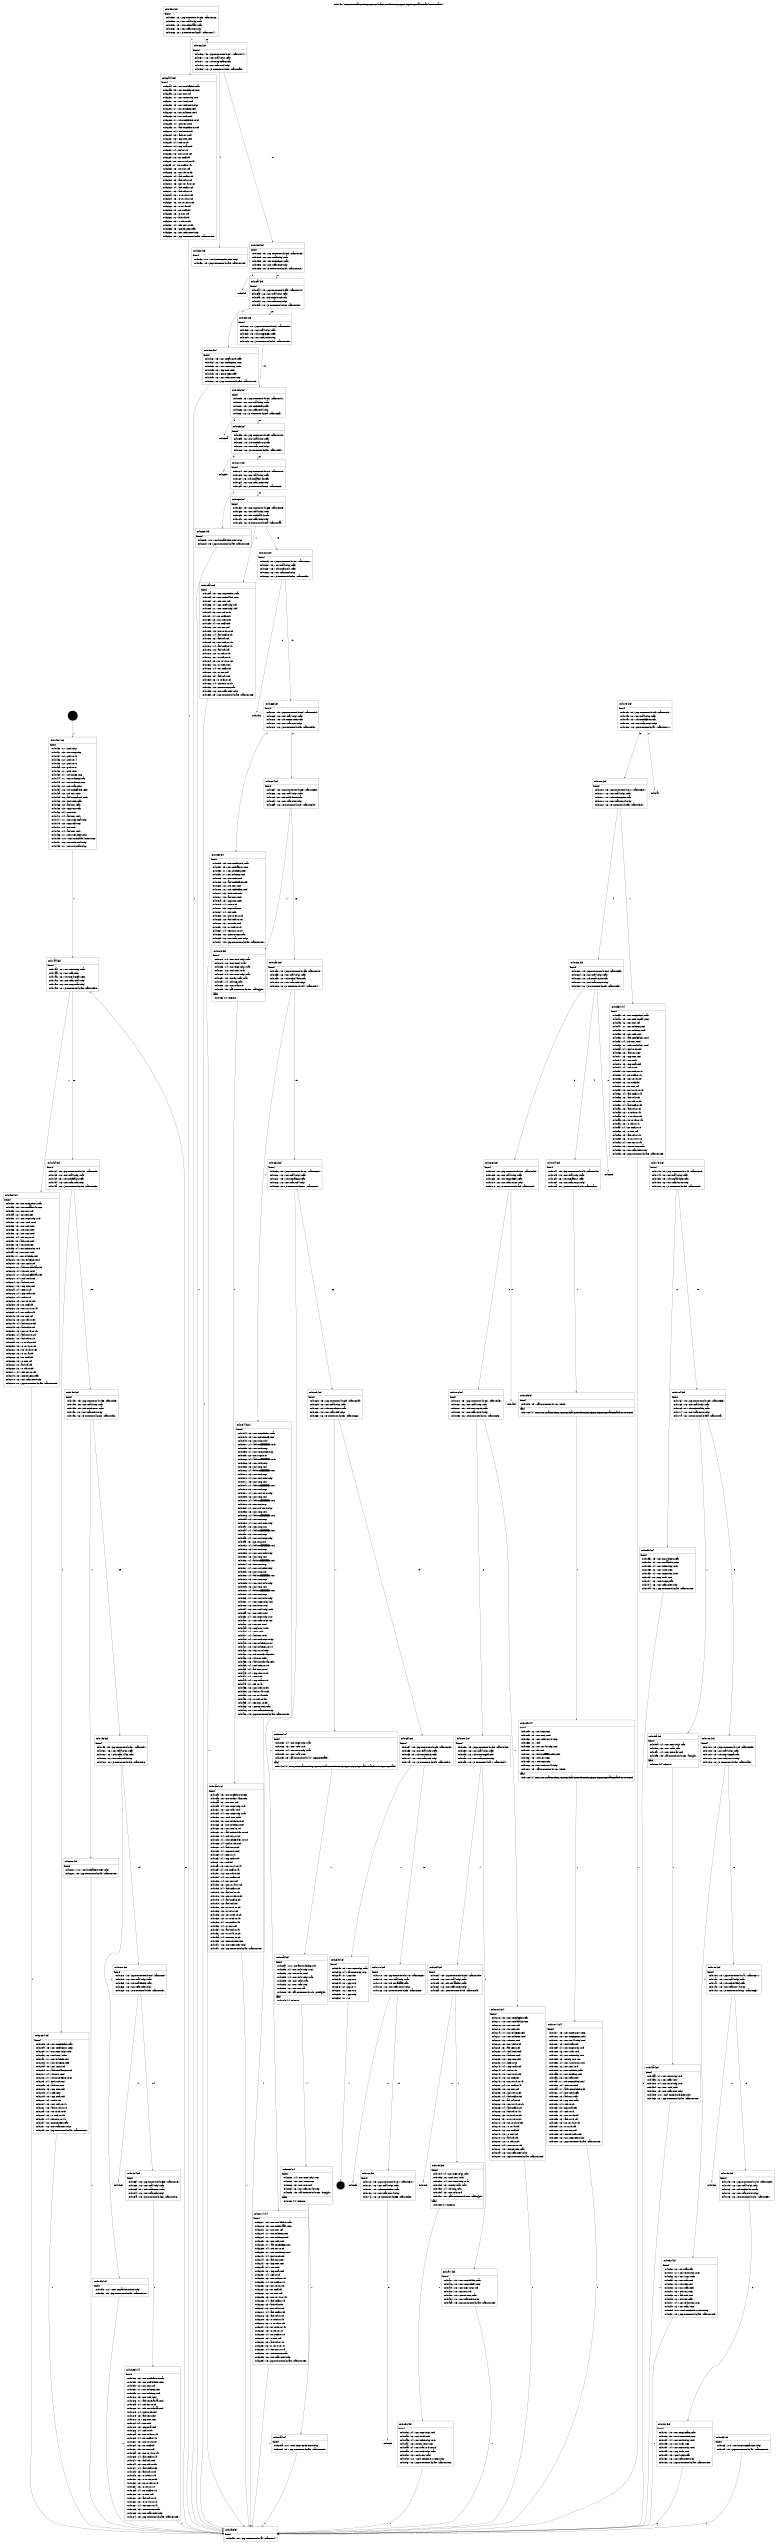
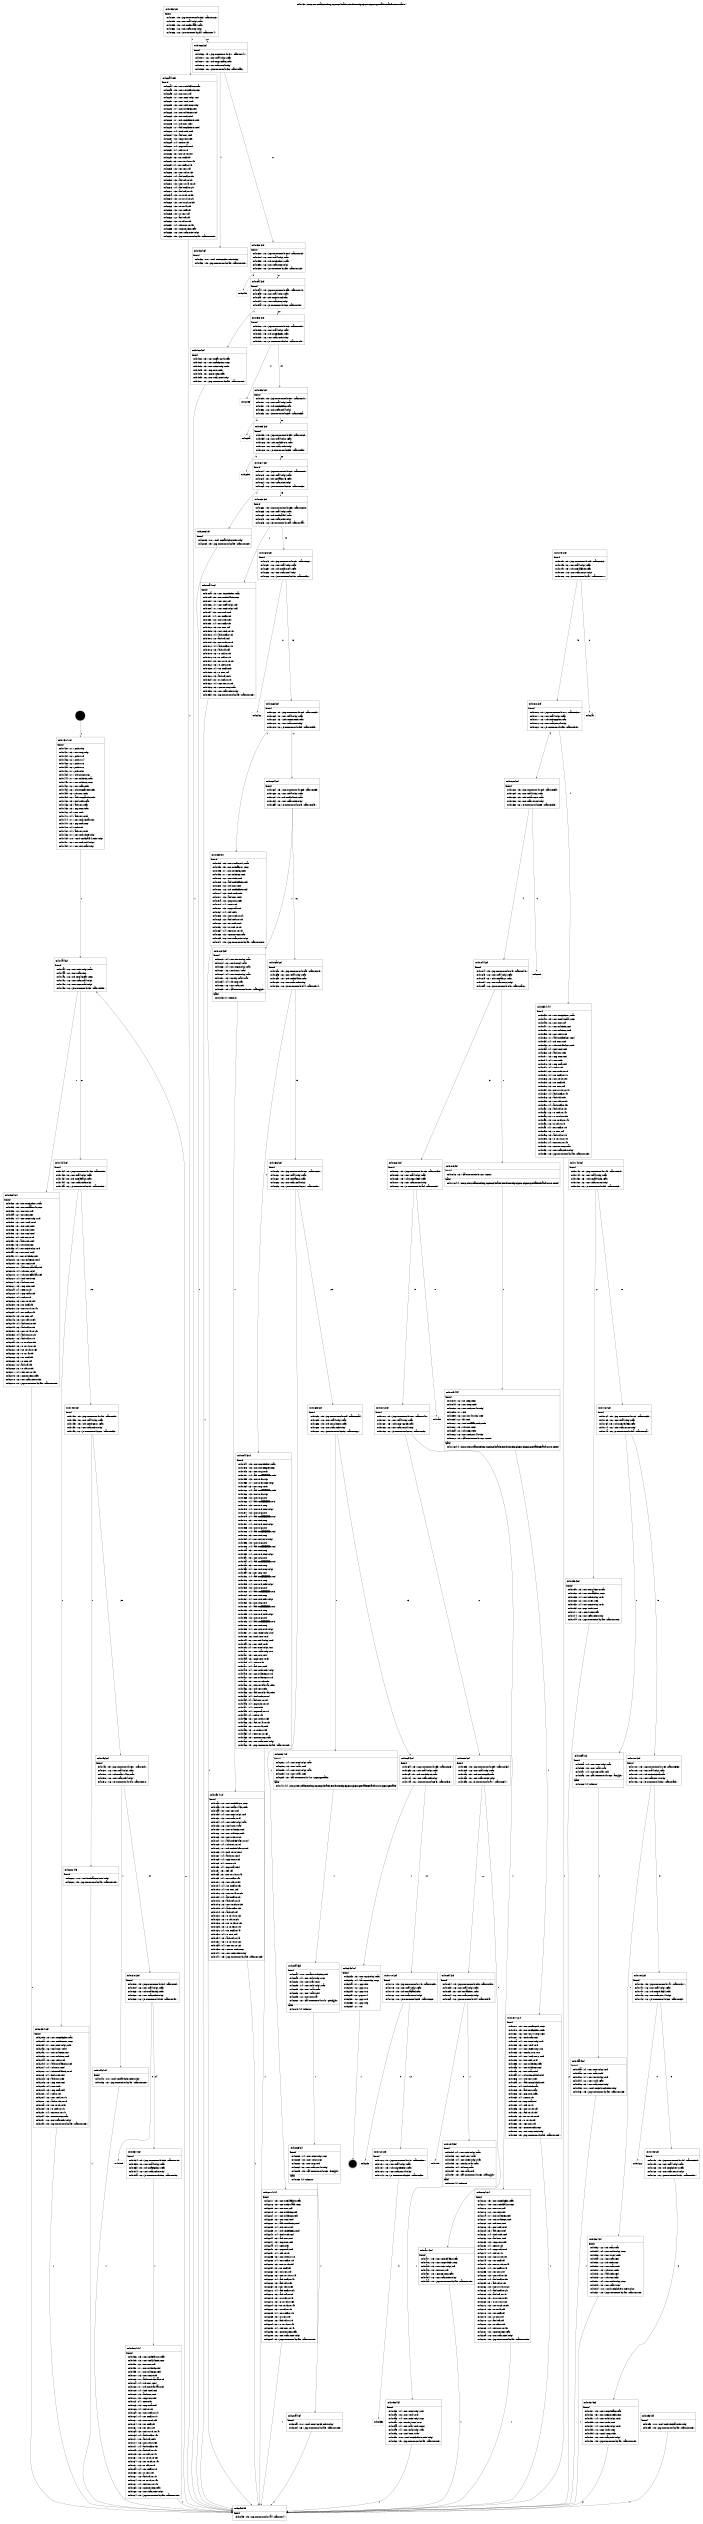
node "0x402485": added
edge "0x401828 [28]" -> "0x401860 [28]": now "0x401844 [28]" -> "0x401860 [28]"
edge "0x401898 [28]" -> "0x4018b4 [28]": label " 1" -> " 20"
